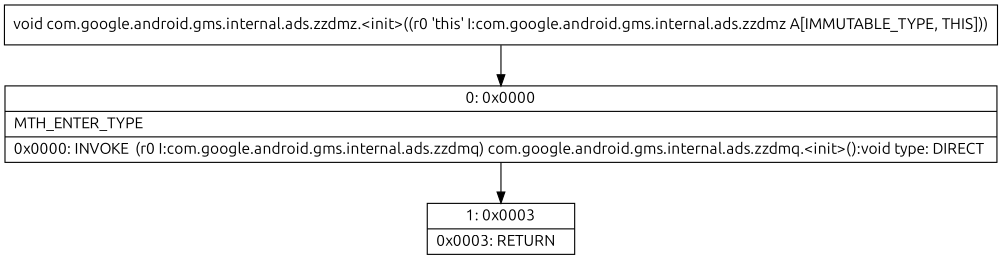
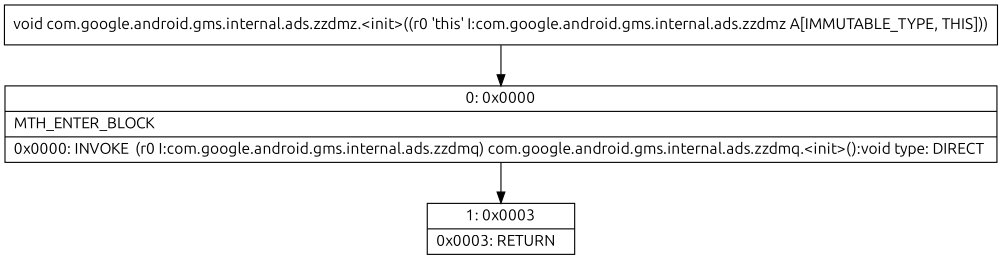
node "0: 0x0000": text "MTH_ENTER_TYPE" -> "MTH_ENTER_BLOCK"
